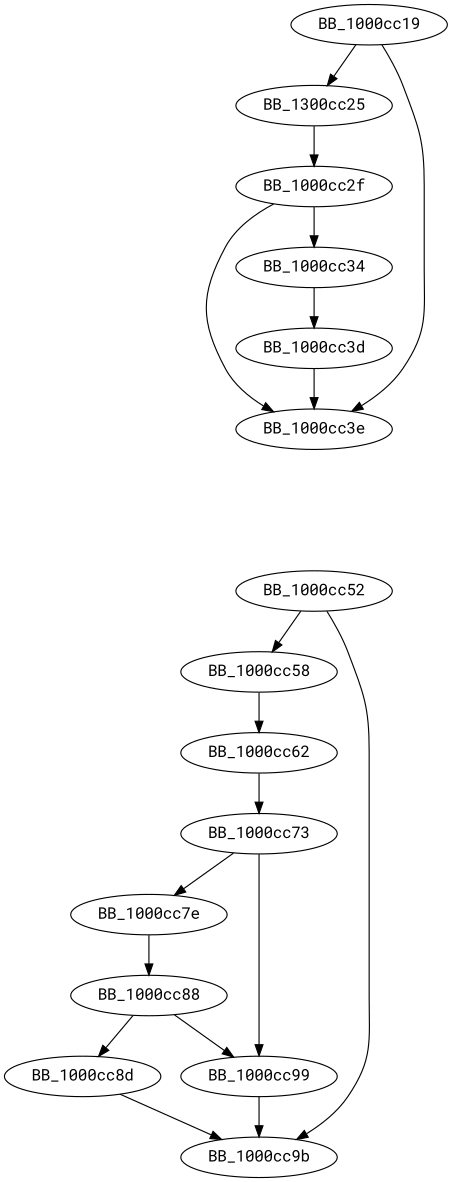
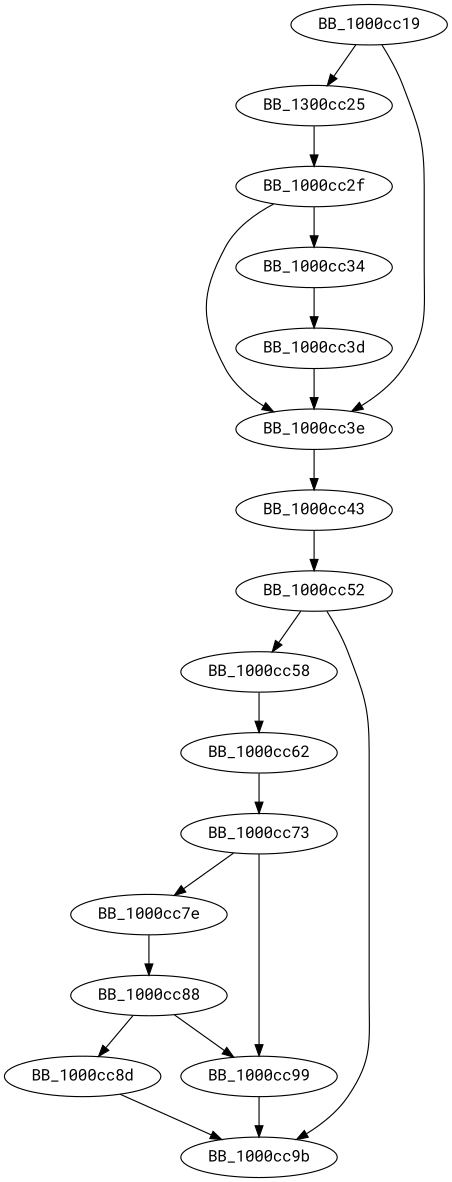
node "BB_1000cc43": added
